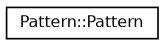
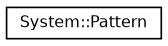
node "Pattern::Pattern": label "Pattern::Pattern" -> "System::Pattern"
